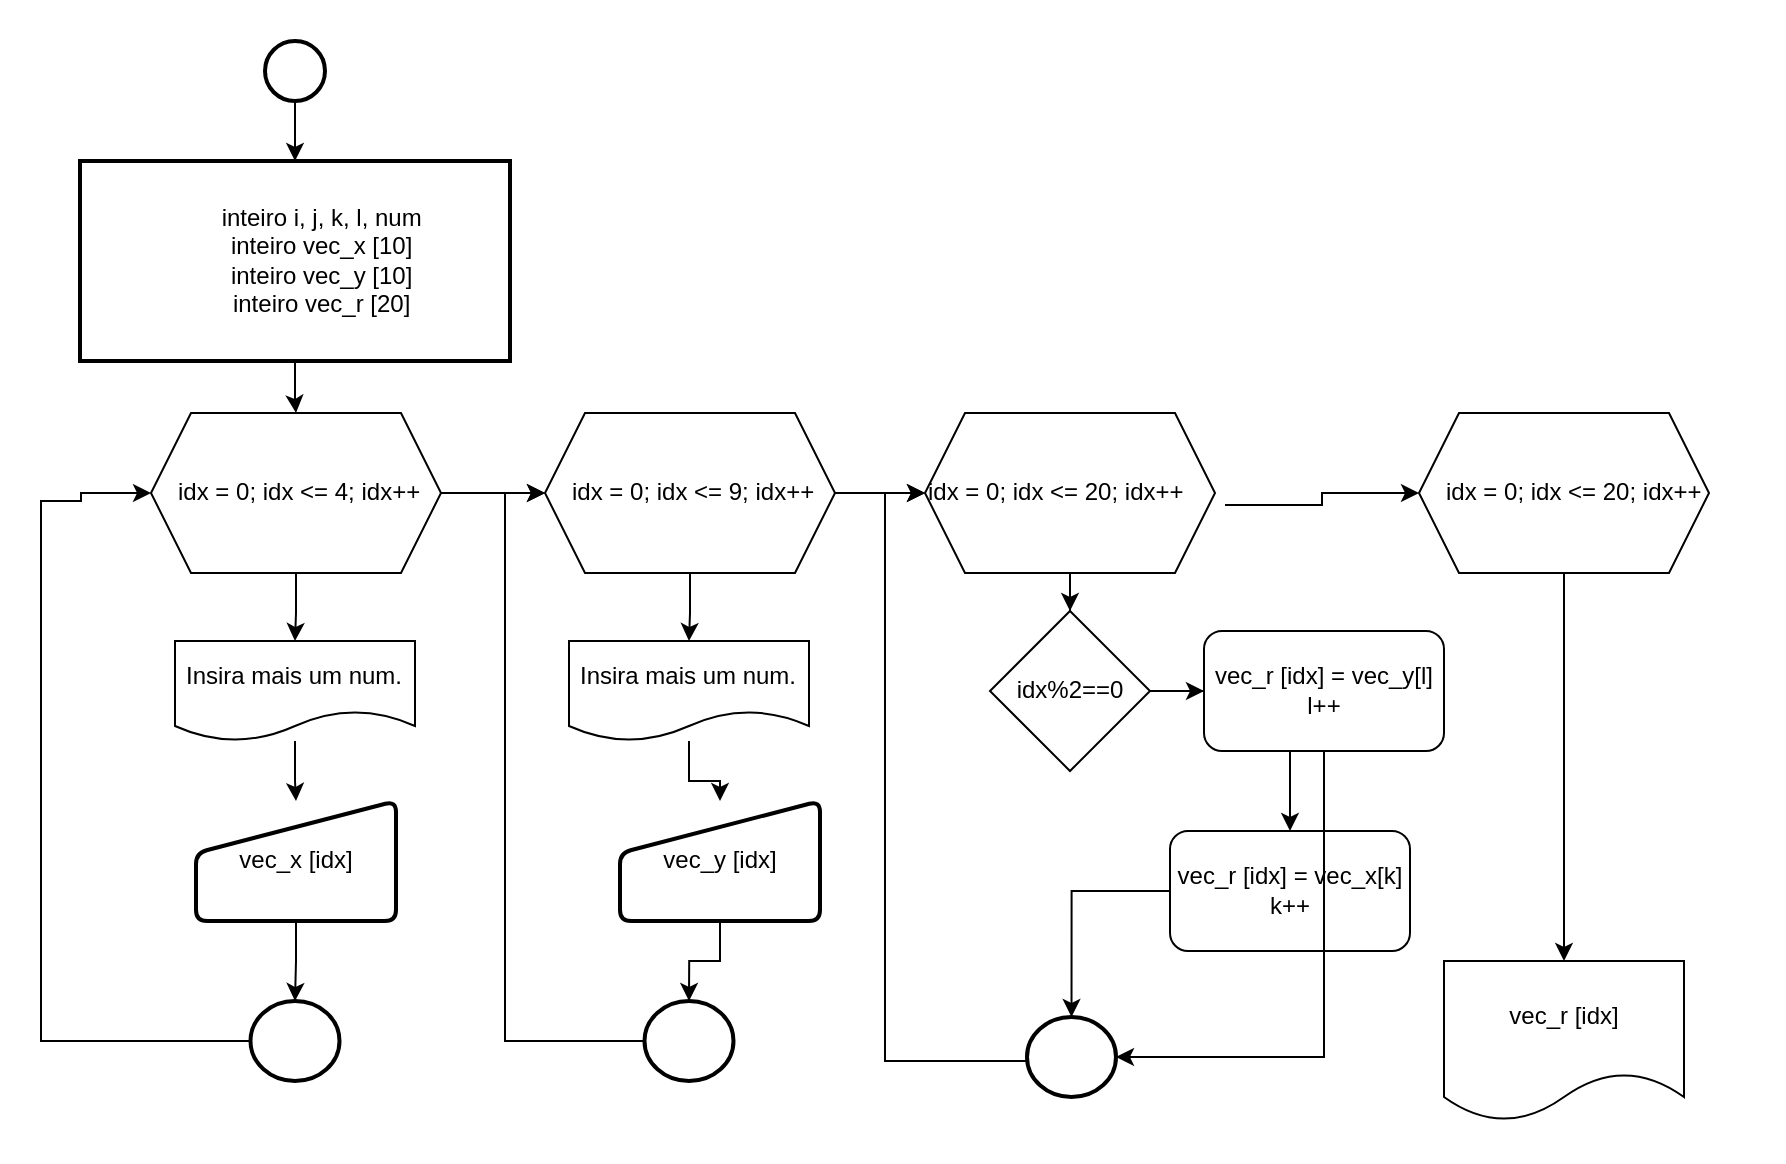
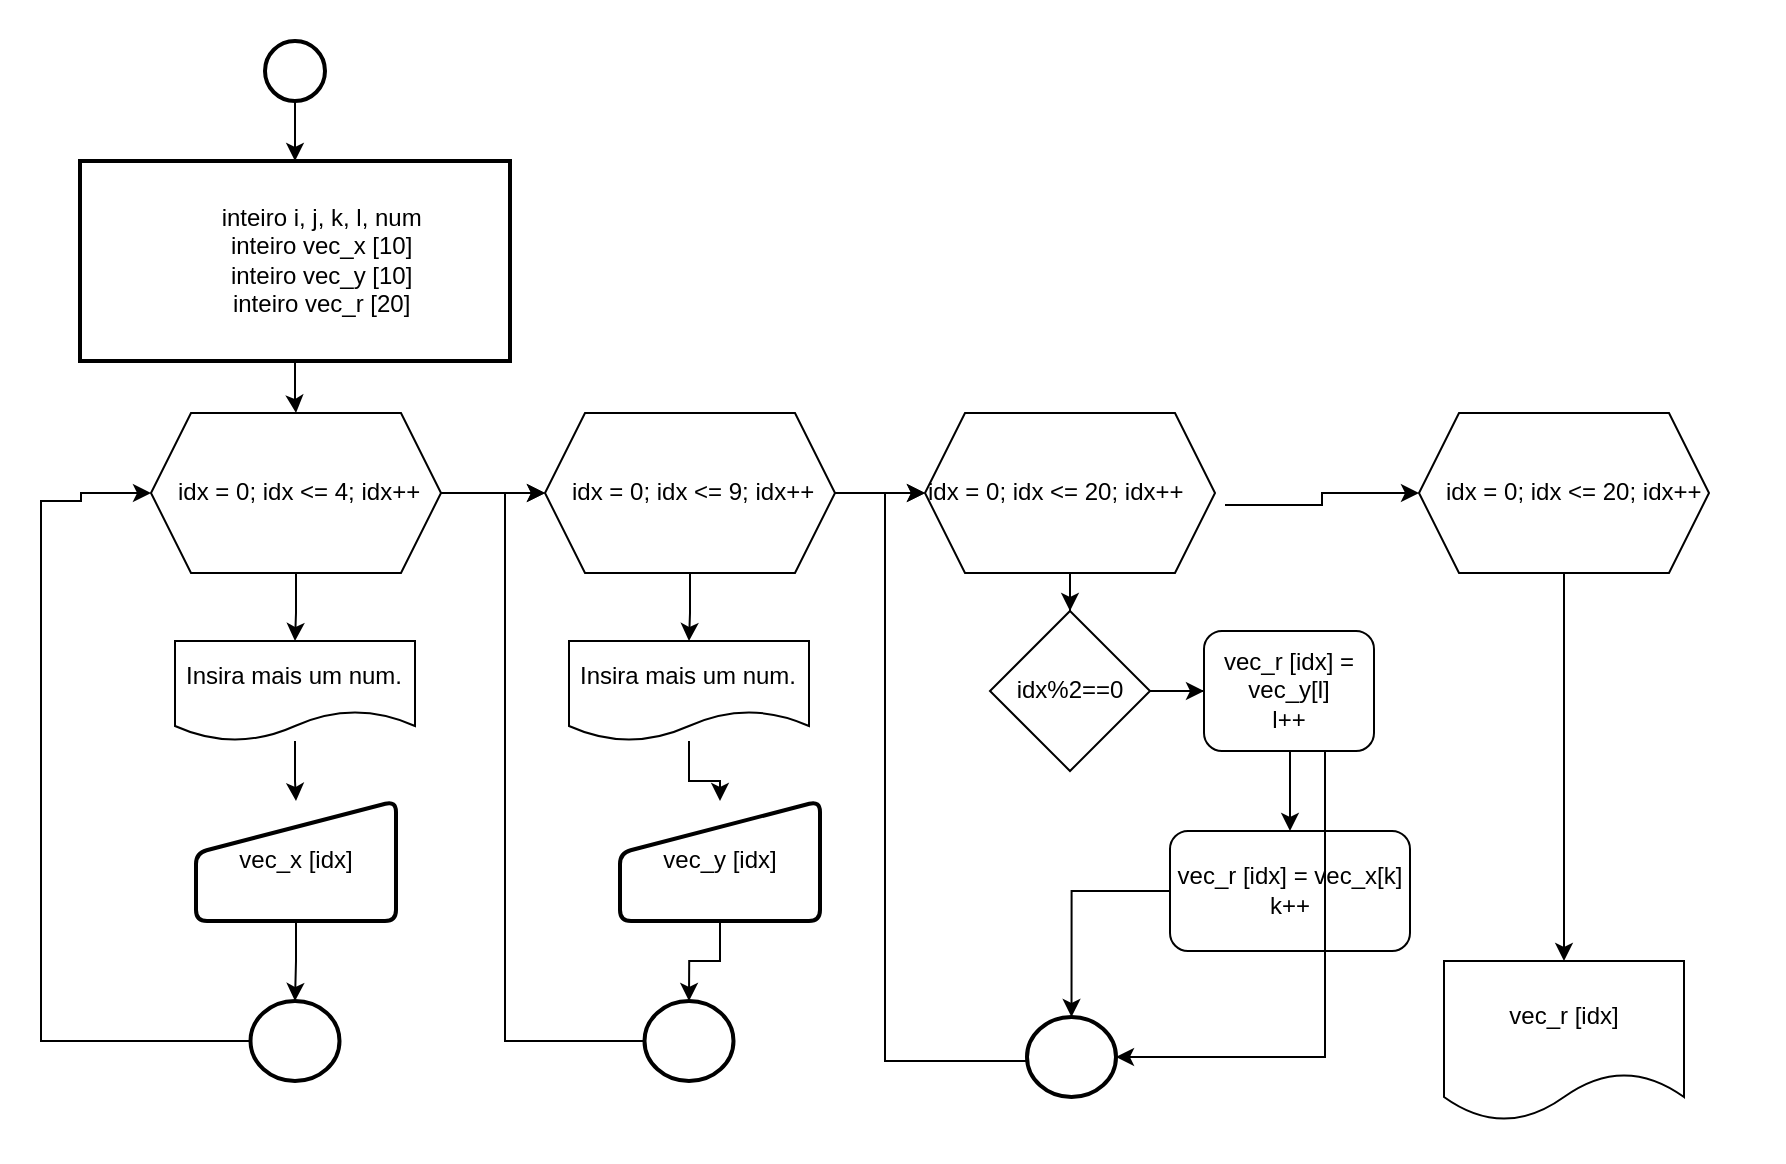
node "vec_r [idx] = vec_y[l] l++": size 240x120 -> 170x120
